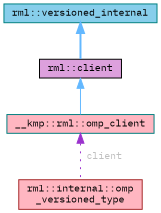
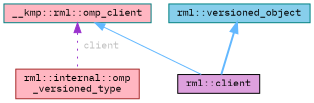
node "rml::versioned_internal": label "rml::versioned_internal" -> "rml::versioned_object"
edge "__kmp::rml::omp_client" -> "rml::client": reversed
